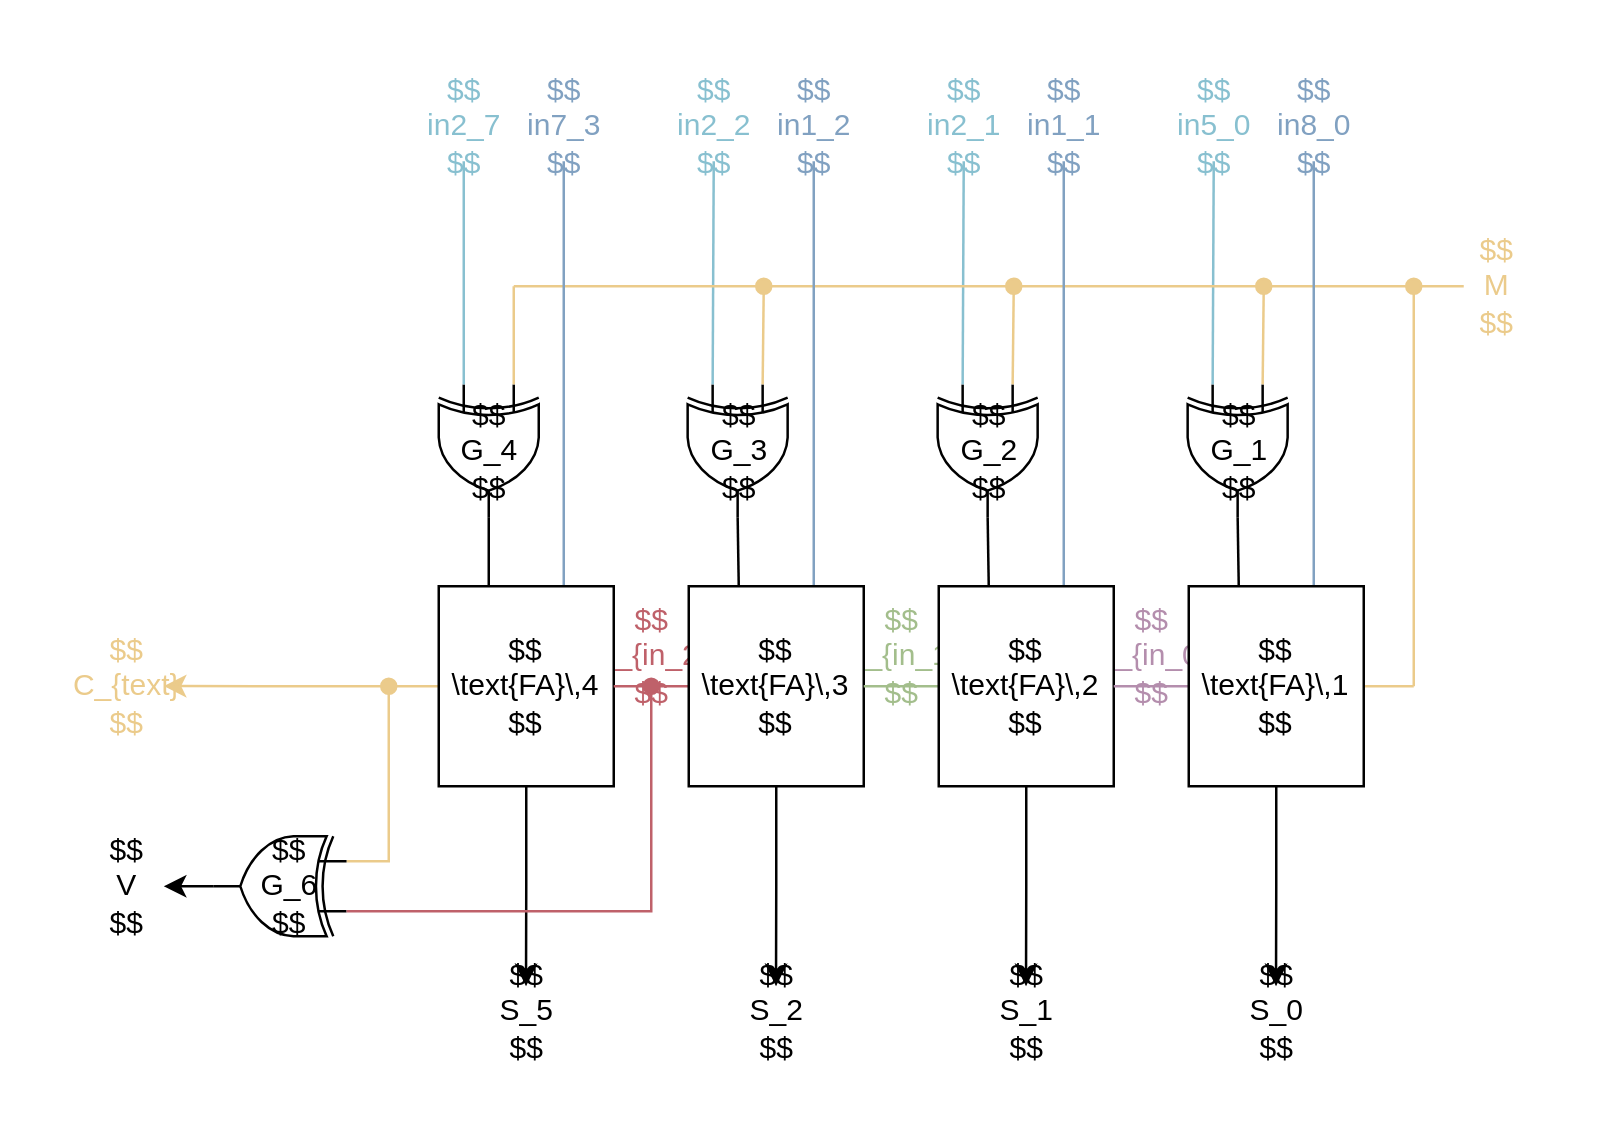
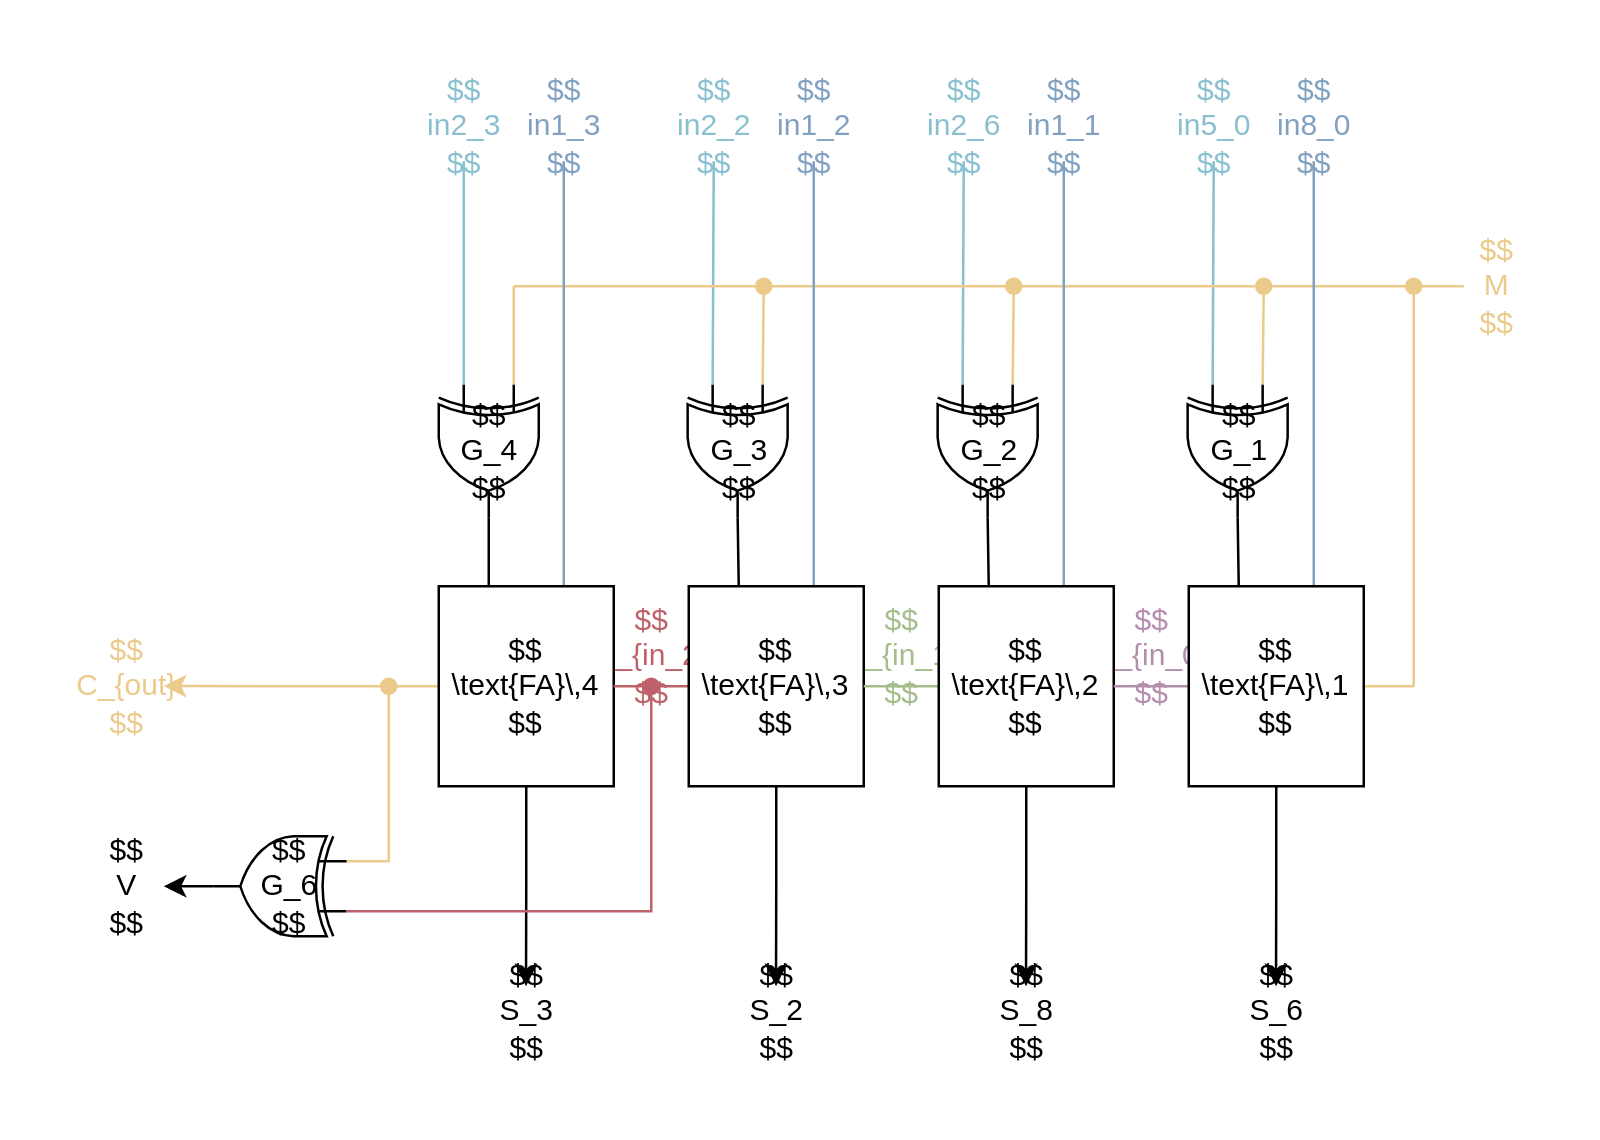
node "$$ in2_7 $$": label "$$ in2_7 $$" -> "$$ in2_3 $$"
node "$$ in7_3 $$": label "$$ in7_3 $$" -> "$$ in1_3 $$"
node "$$ in2_1 $$": label "$$ in2_1 $$" -> "$$ in2_6 $$"
node "$$ C_{text} $$": label "$$ C_{text} $$" -> "$$ C_{out} $$"
node "$$ S_5 $$": label "$$ S_5 $$" -> "$$ S_3 $$"
node "$$ S_1 $$": label "$$ S_1 $$" -> "$$ S_8 $$"
node "$$ S_0 $$": label "$$ S_0 $$" -> "$$ S_6 $$"
